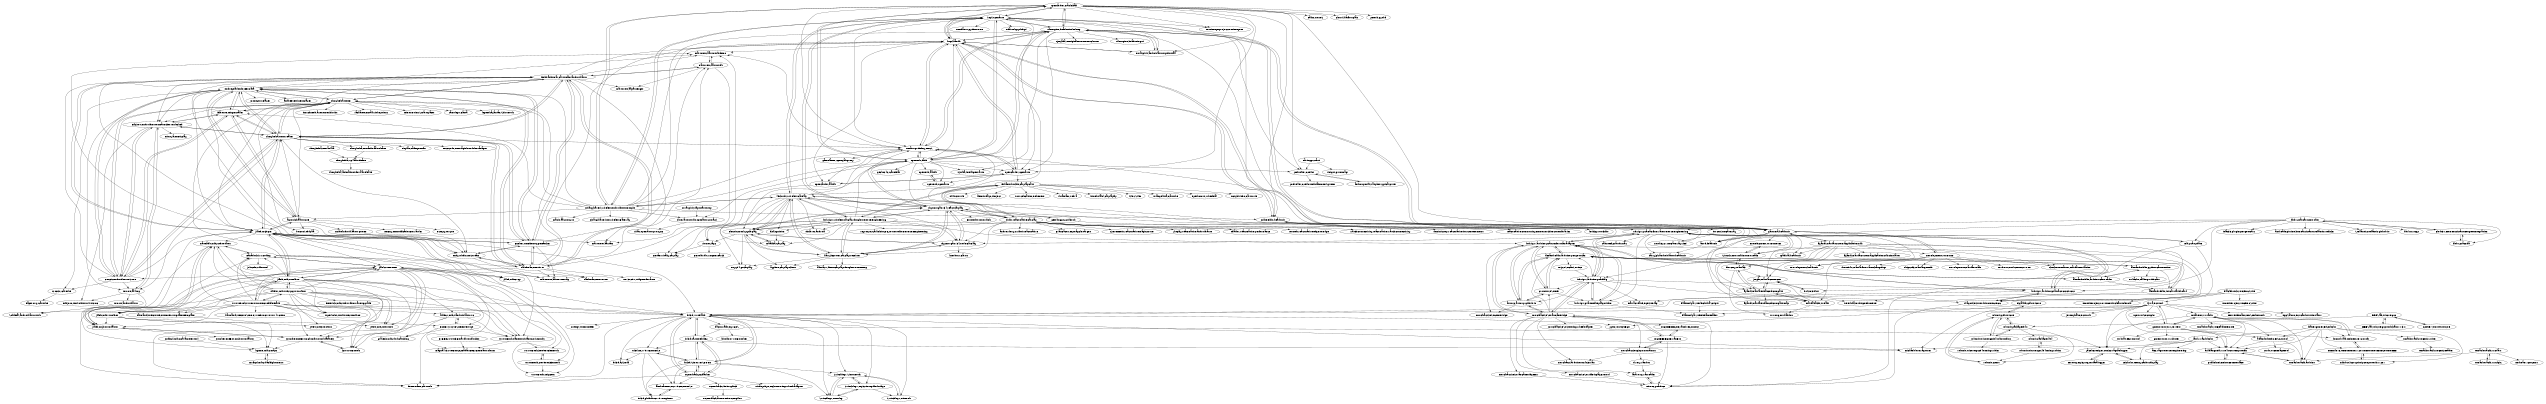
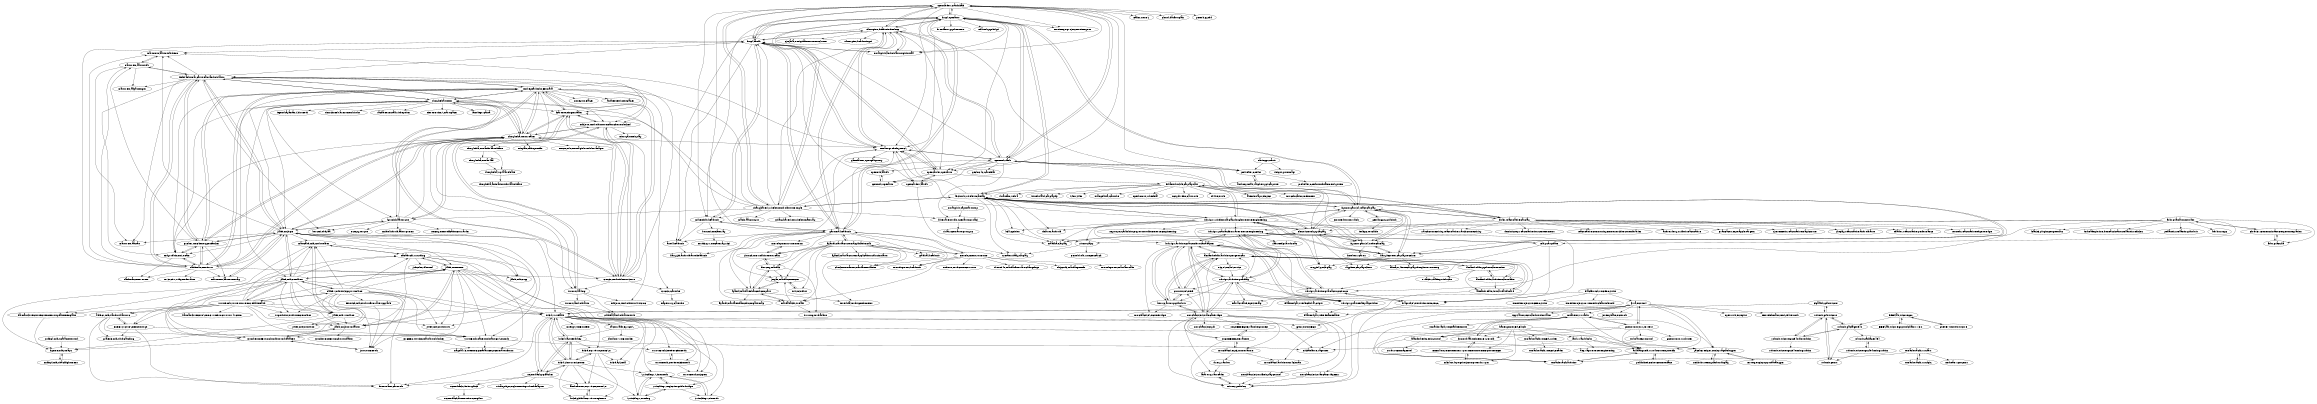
edge "AndreyPavlenko/Fermata" -> "martoreto/aauto-sdk-demo": now "AndreyPavlenko/Fermata" -> "thekirankumar/carstream-android-auto"
edge "shmykelsa/extrasforaa-release" -> "shmykelsa/extras4aa": added
node "rsjudka/intelligent-auto": removed
edge "Trevelopment/MZD-AIO" -> "flyandi/mazda-custom-application-sdk": added
node "morcibacsi/PSASteeringWheelAdapter": label "morcibacsi/PSASteeringWheelAdapter" -> "morcibacsi/Dcsyhi"
edge "jazdw/vag-blocks" -> "seishuku/teensycanbusdisplay": removed
